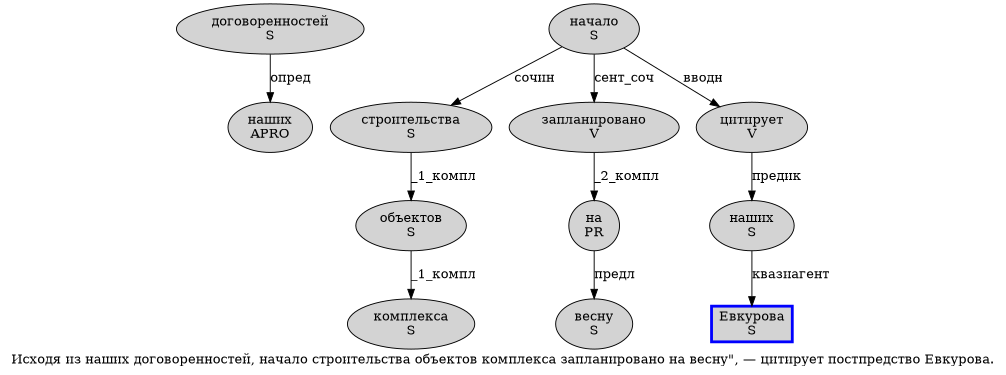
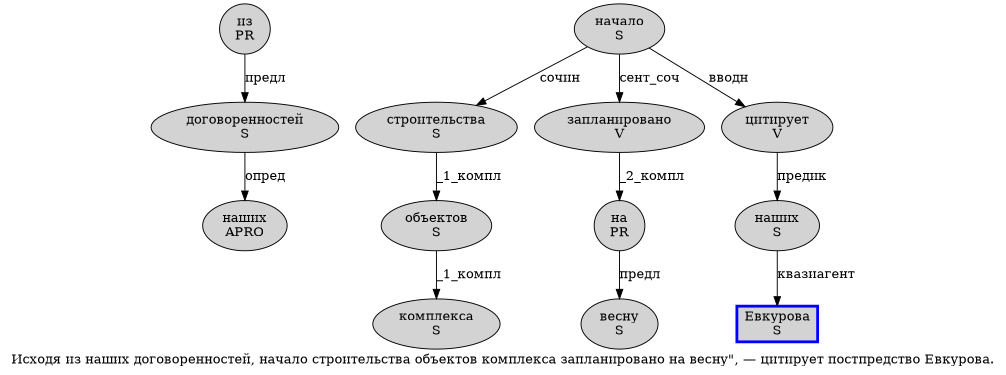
node "из PR": added
